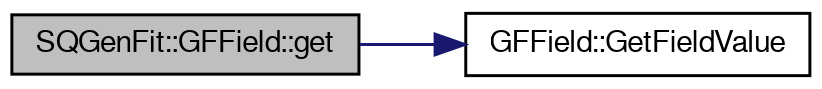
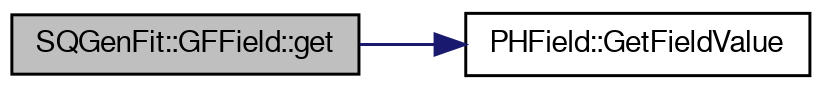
node "GFField::GetFieldValue": label "GFField::GetFieldValue" -> "PHField::GetFieldValue"
